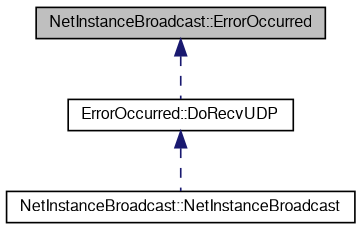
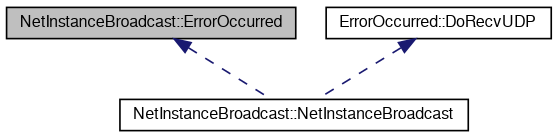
edge "ErrorOccurred::DoRecvUDP" -> "NetInstanceBroadcast::ErrorOccurred": now "NetInstanceBroadcast::NetInstanceBroadcast" -> "NetInstanceBroadcast::ErrorOccurred"
